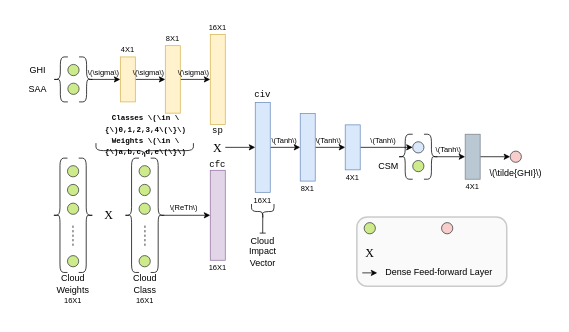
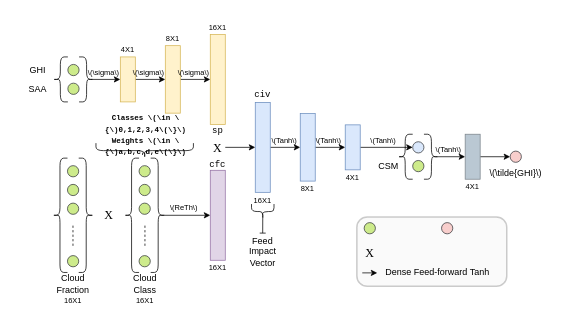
node "Cloud Impact Vector": label "Cloud Impact Vector" -> "Feed Impact Vector"
node "Dense Feed-forward Layer": label "Dense Feed-forward Layer" -> "Dense Feed-forward Tanh"
node "Cloud Weights": label "Cloud Weights" -> "Cloud Fraction"
